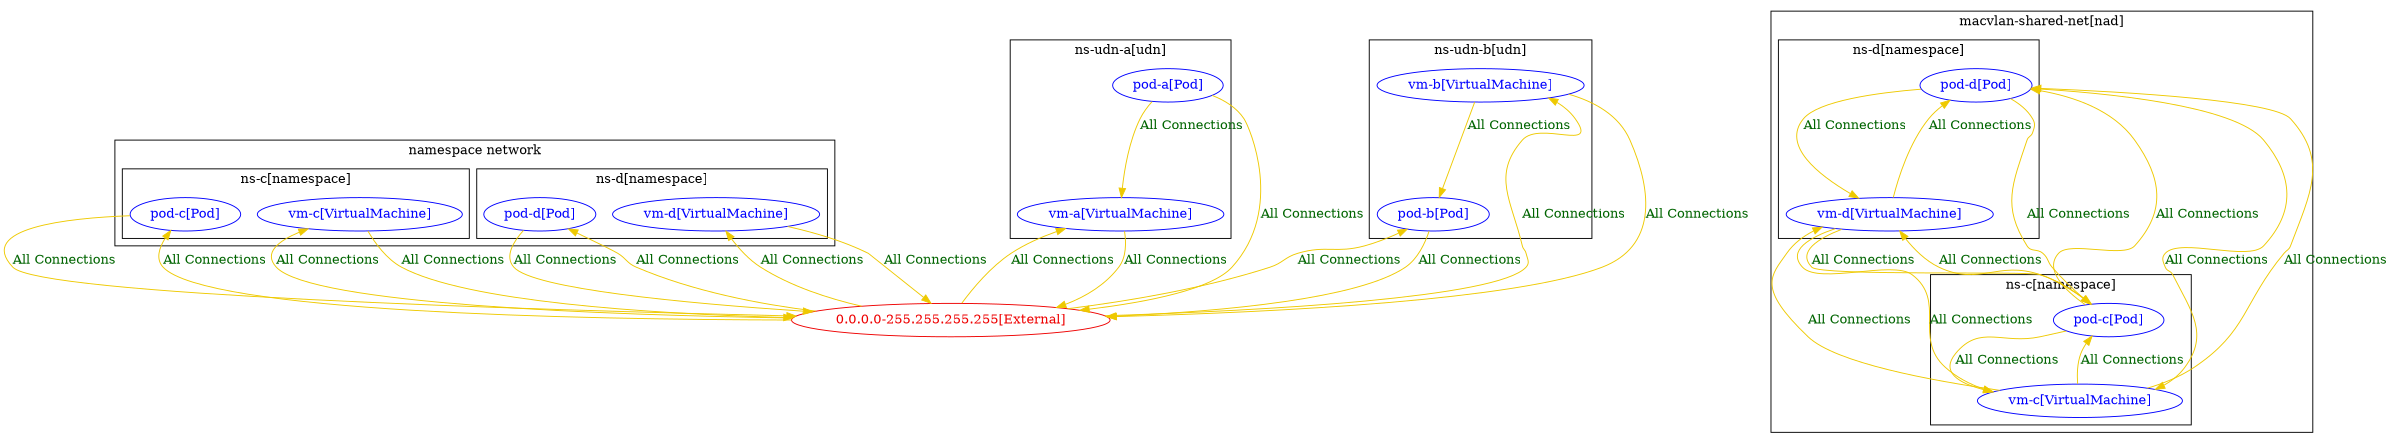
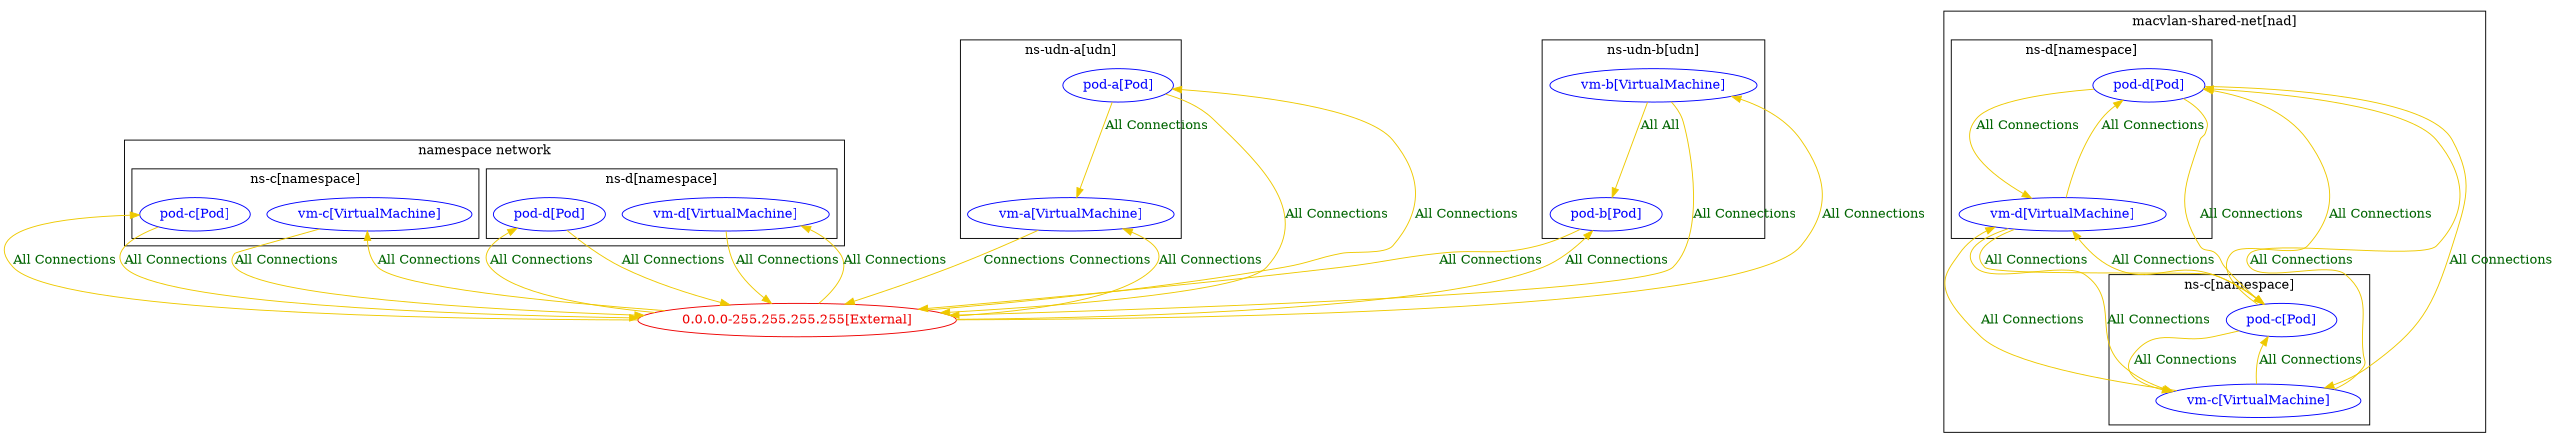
edge "vm-b[VirtualMachine]" -> "pod-b[Pod]": label "All Connections" -> "All All"
edge "0.0.0.0-255.255.255.255[External]" -> "pod-a[Pod]": added, label "All Connections"
edge "vm-a[VirtualMachine]" -> "0.0.0.0-255.255.255.255[External]": label "All Connections" -> "Connections Connections"
